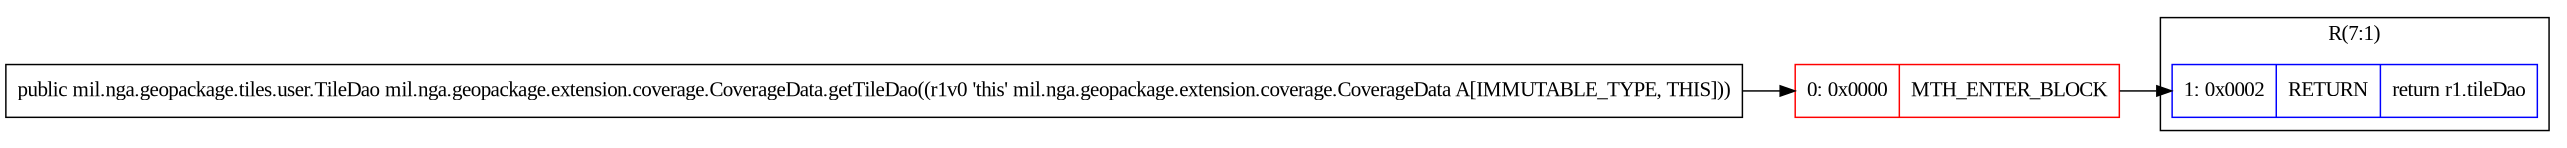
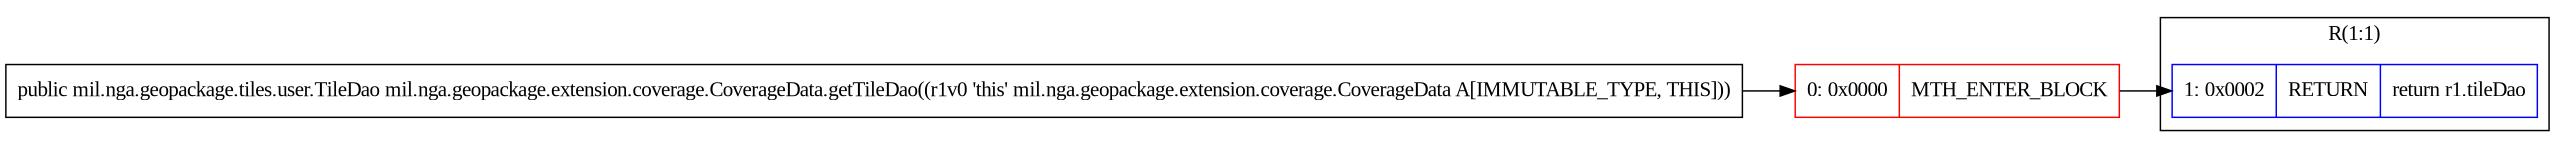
cluster "R(7:1)": label "R(7:1)" -> "R(1:1)"
